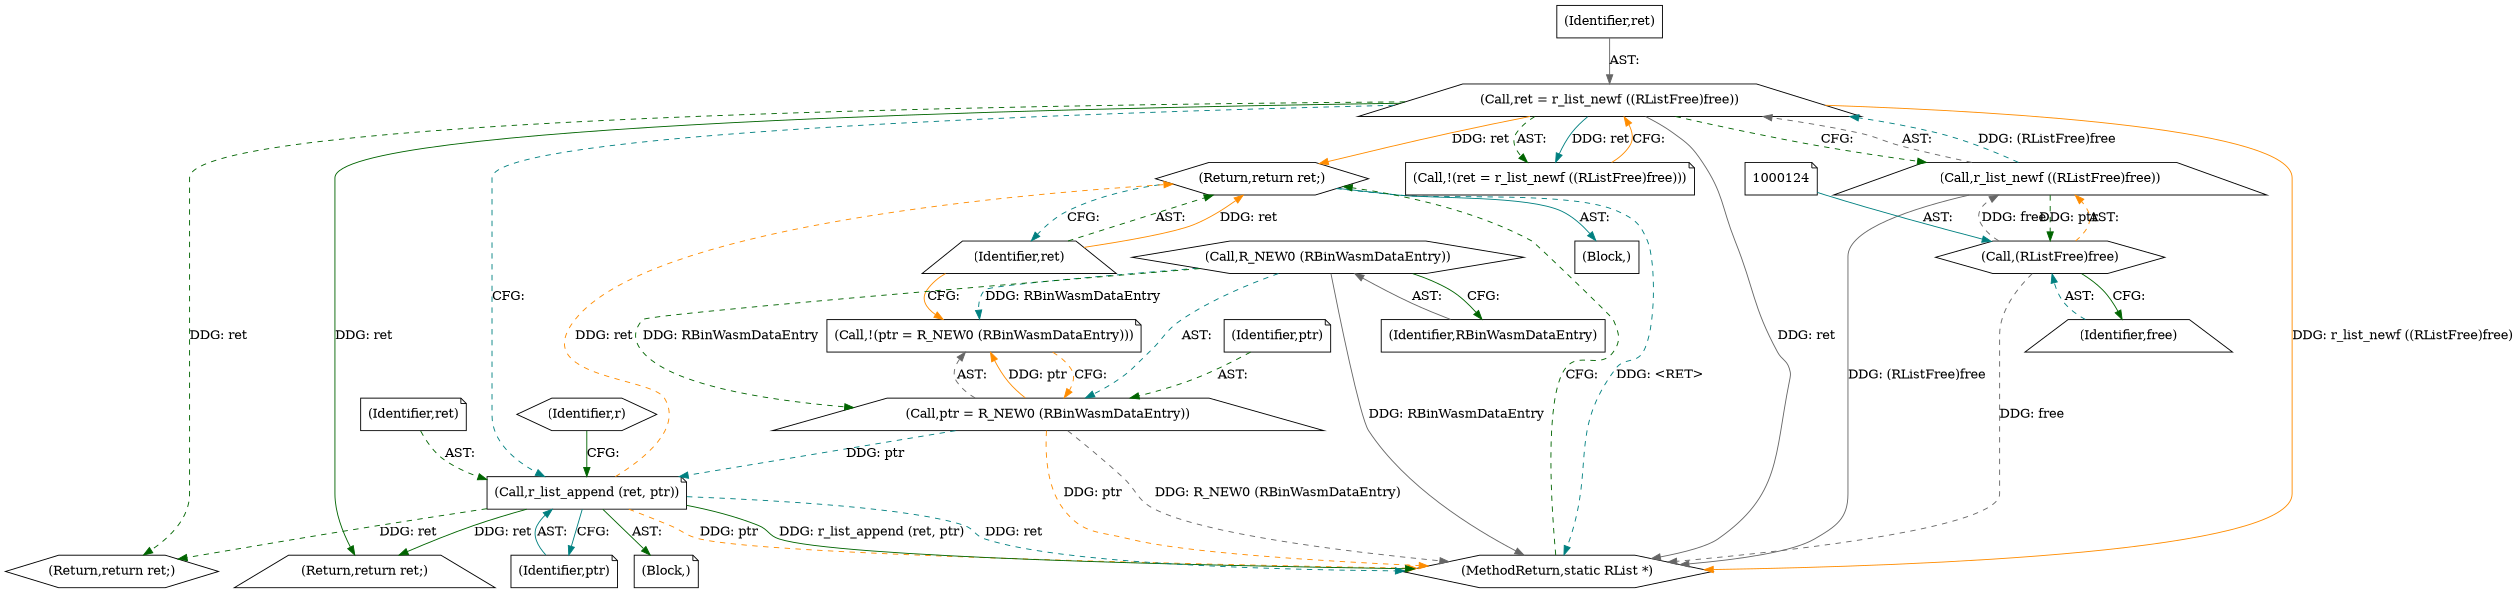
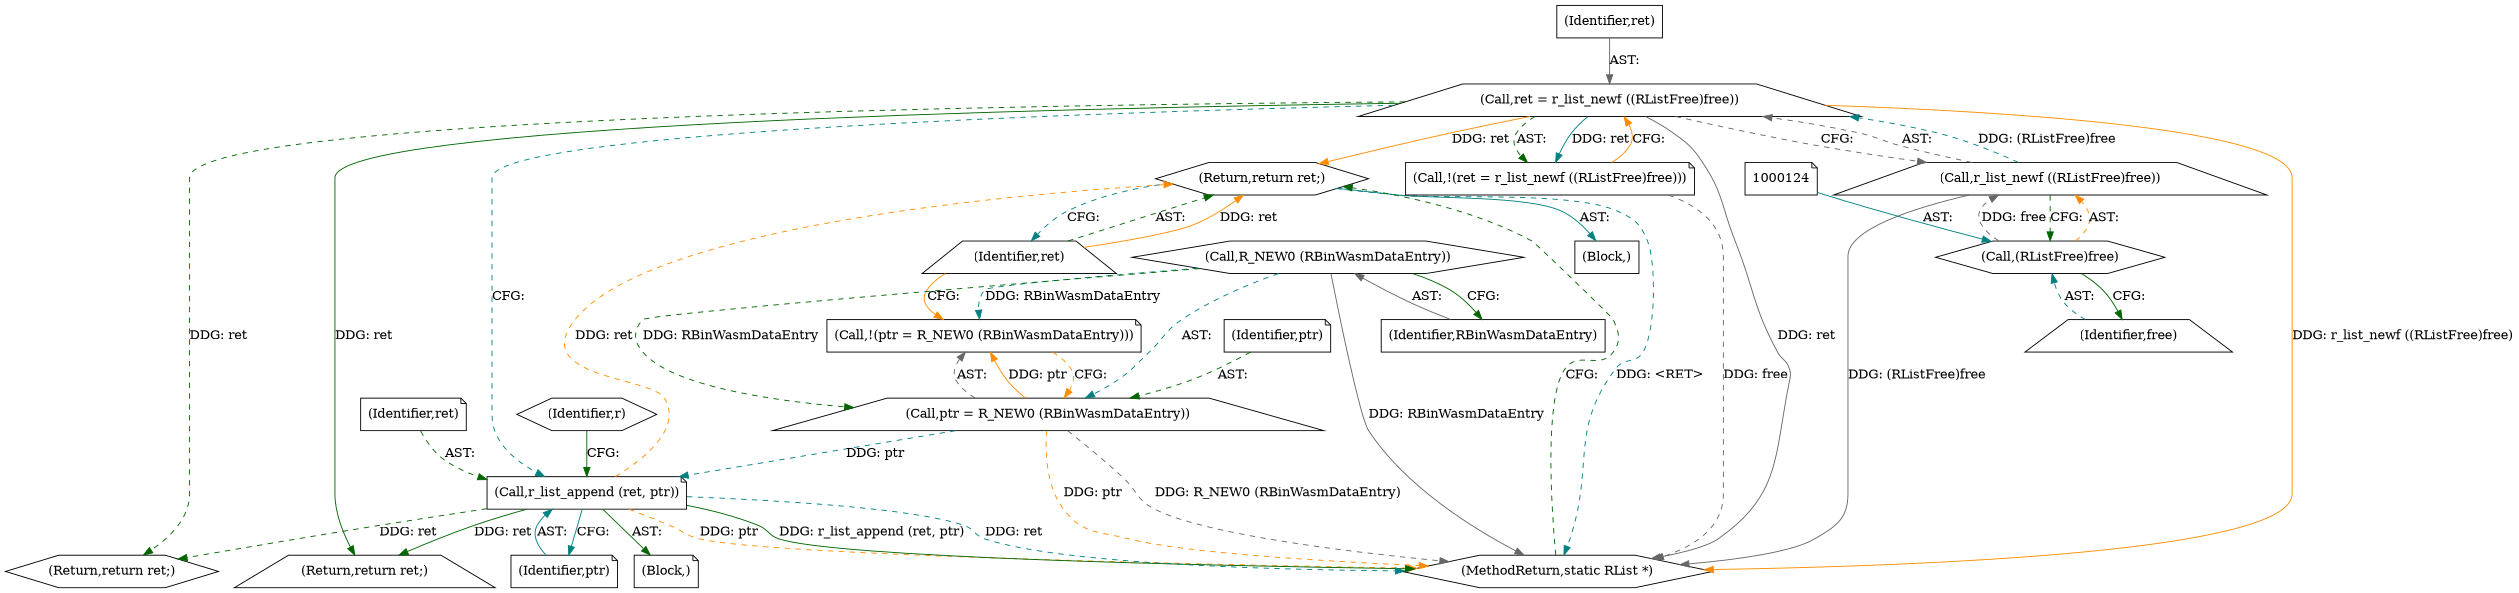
edge "(Call,ret = r_list_newf ((RListFree)free))" -> "(Call,r_list_newf ((RListFree)free))": color darkgreen -> gray40
edge "(Call,r_list_newf ((RListFree)free))" -> "(Call,(RListFree)free)": label "DDG: ptr" -> "CFG: "
edge "(Call,(RListFree)free)" -> "(MethodReturn,static RList *)": now "(Call,!(ret = r_list_newf ((RListFree)free)))" -> "(MethodReturn,static RList *)"
